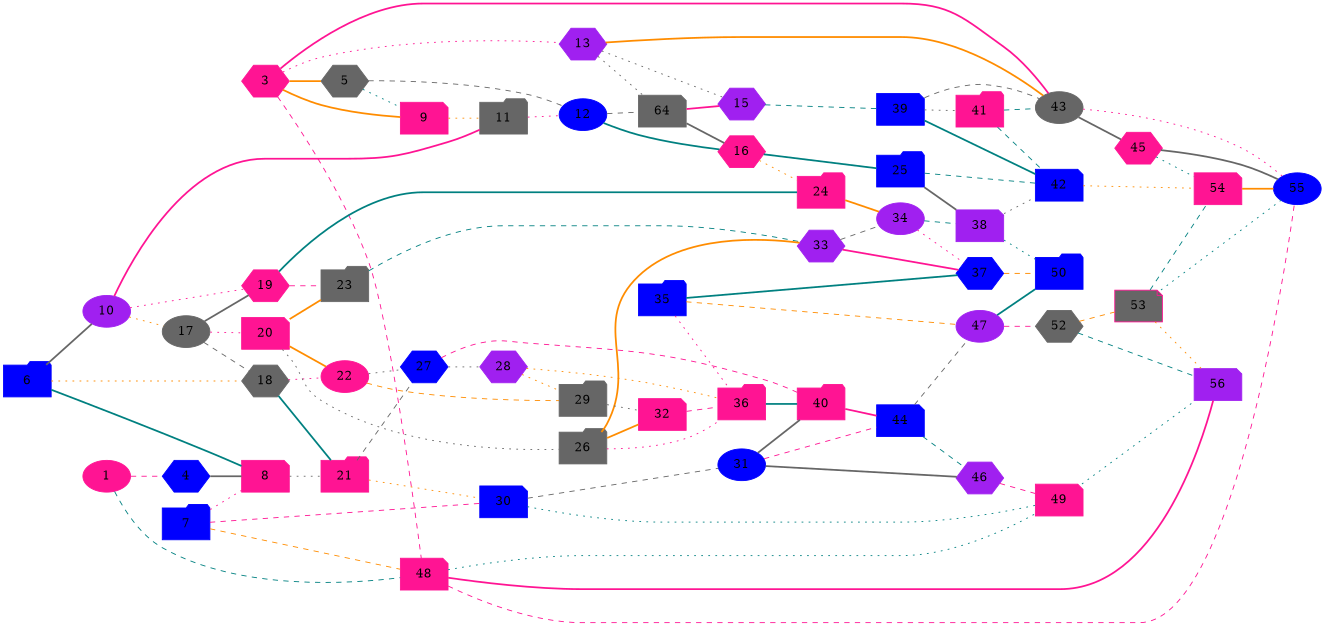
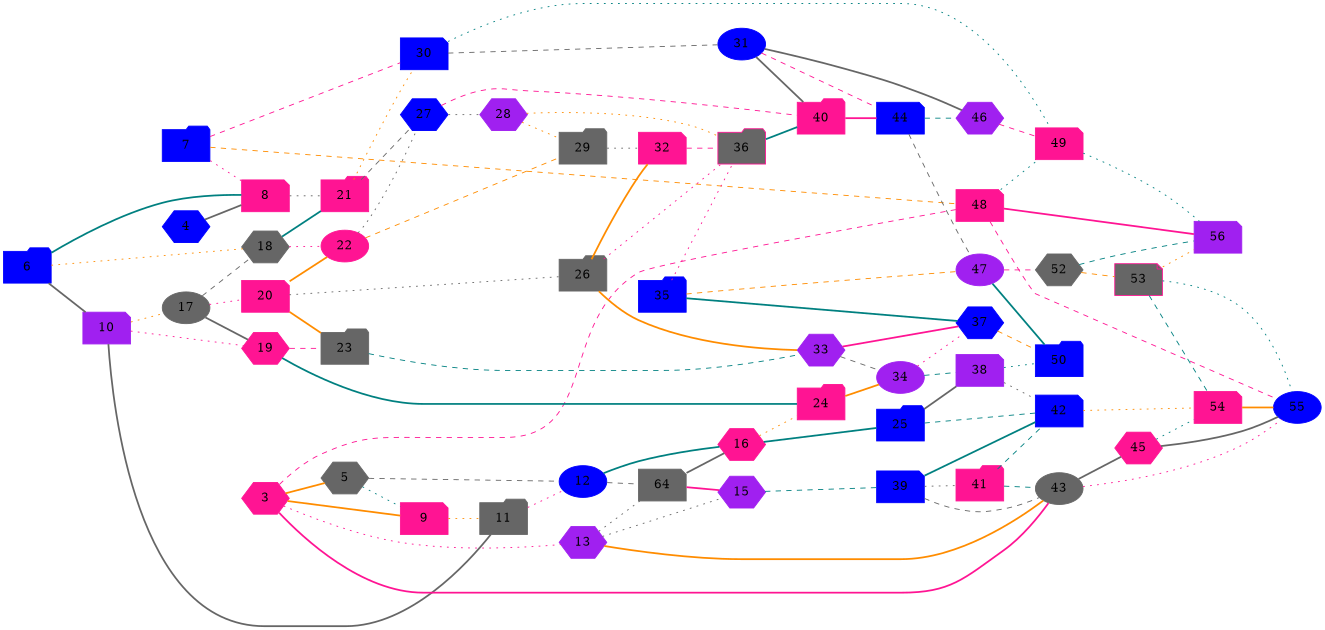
edge "11" -- "10": color deeppink -> gray40
node "10": shape ellipse -> note
node "36": fillcolor deeppink -> gray40
node "1": removed
